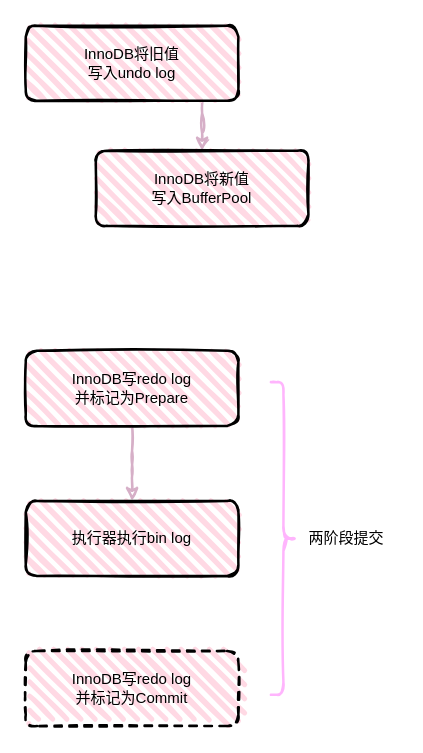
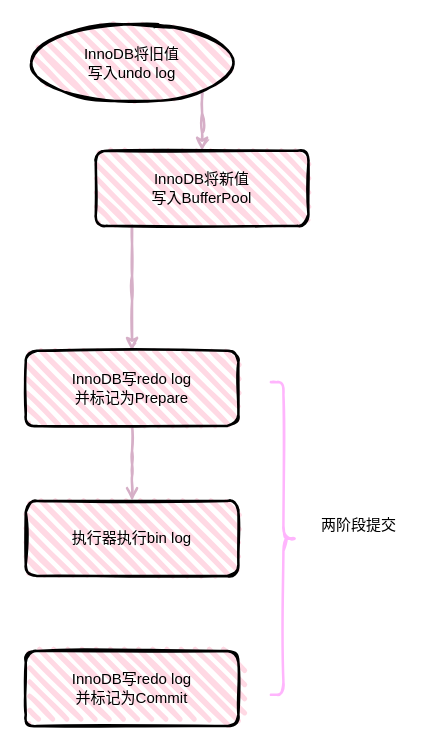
node "InnoDB将旧值 写入undo log": shape rounded rectangle -> ellipse
edge "InnoDB将新值 写入BufferPool" -> "InnoDB写redo log 并标记为Prepare": added
edge "InnoDB写redo log 并标记为Prepare" -> "执行器执行bin log": arrowhead classic -> open
node "两阶段提交": moved (346, 538) -> (358, 526)
node "InnoDB写redo log 并标记为Commit": style dashed -> solid
